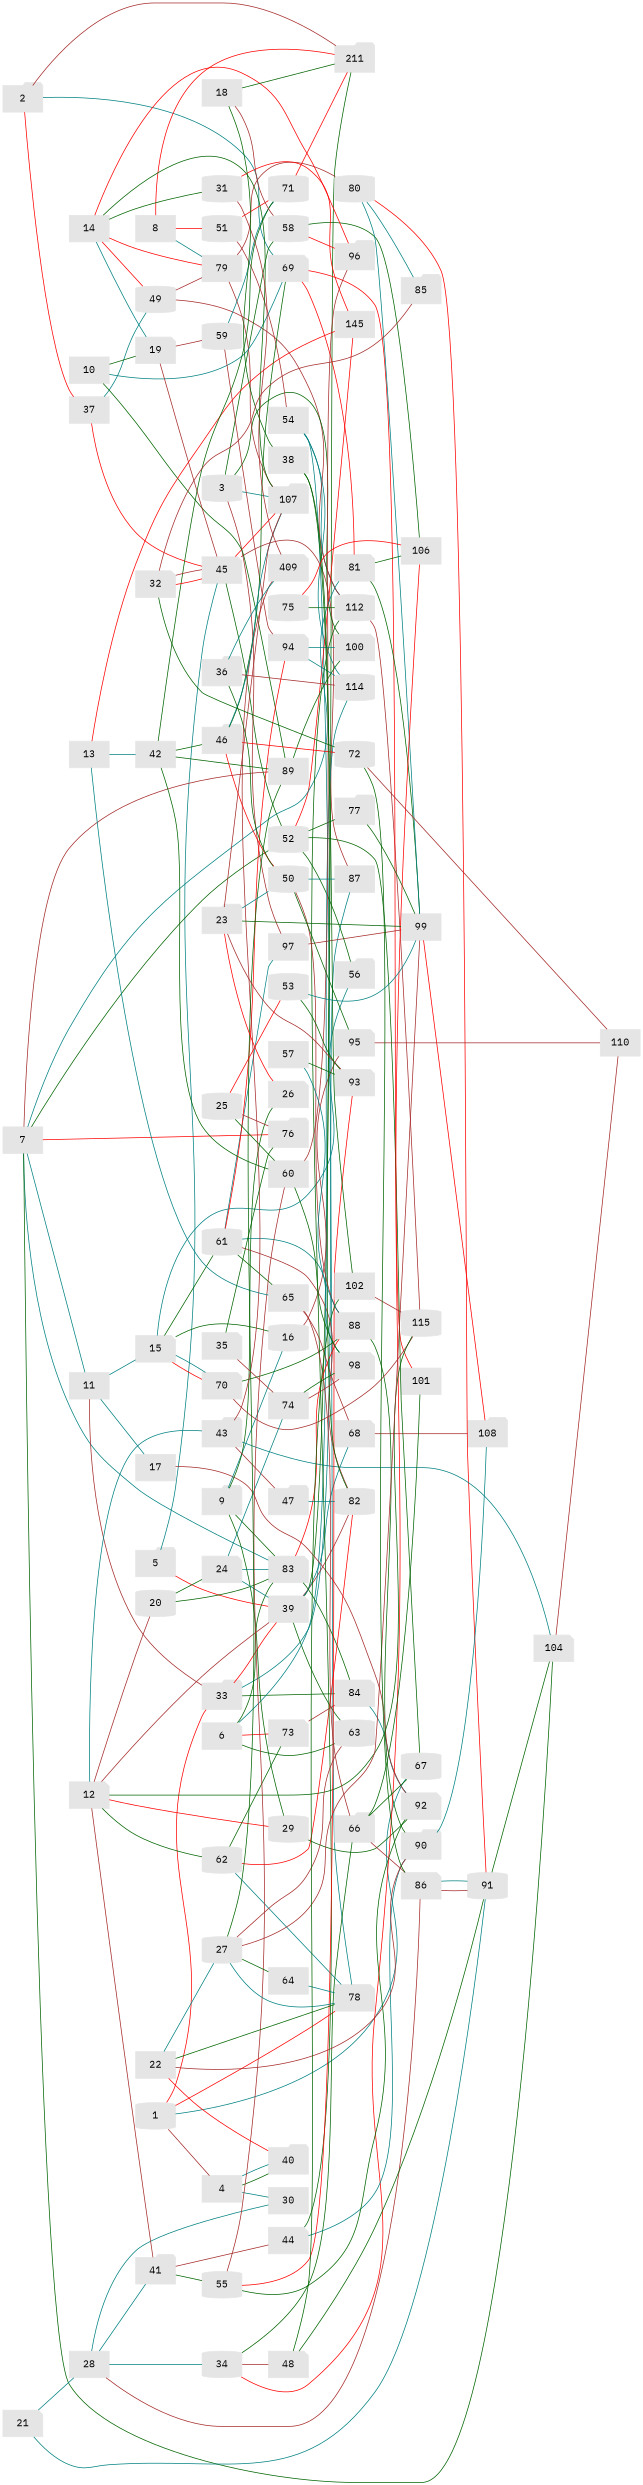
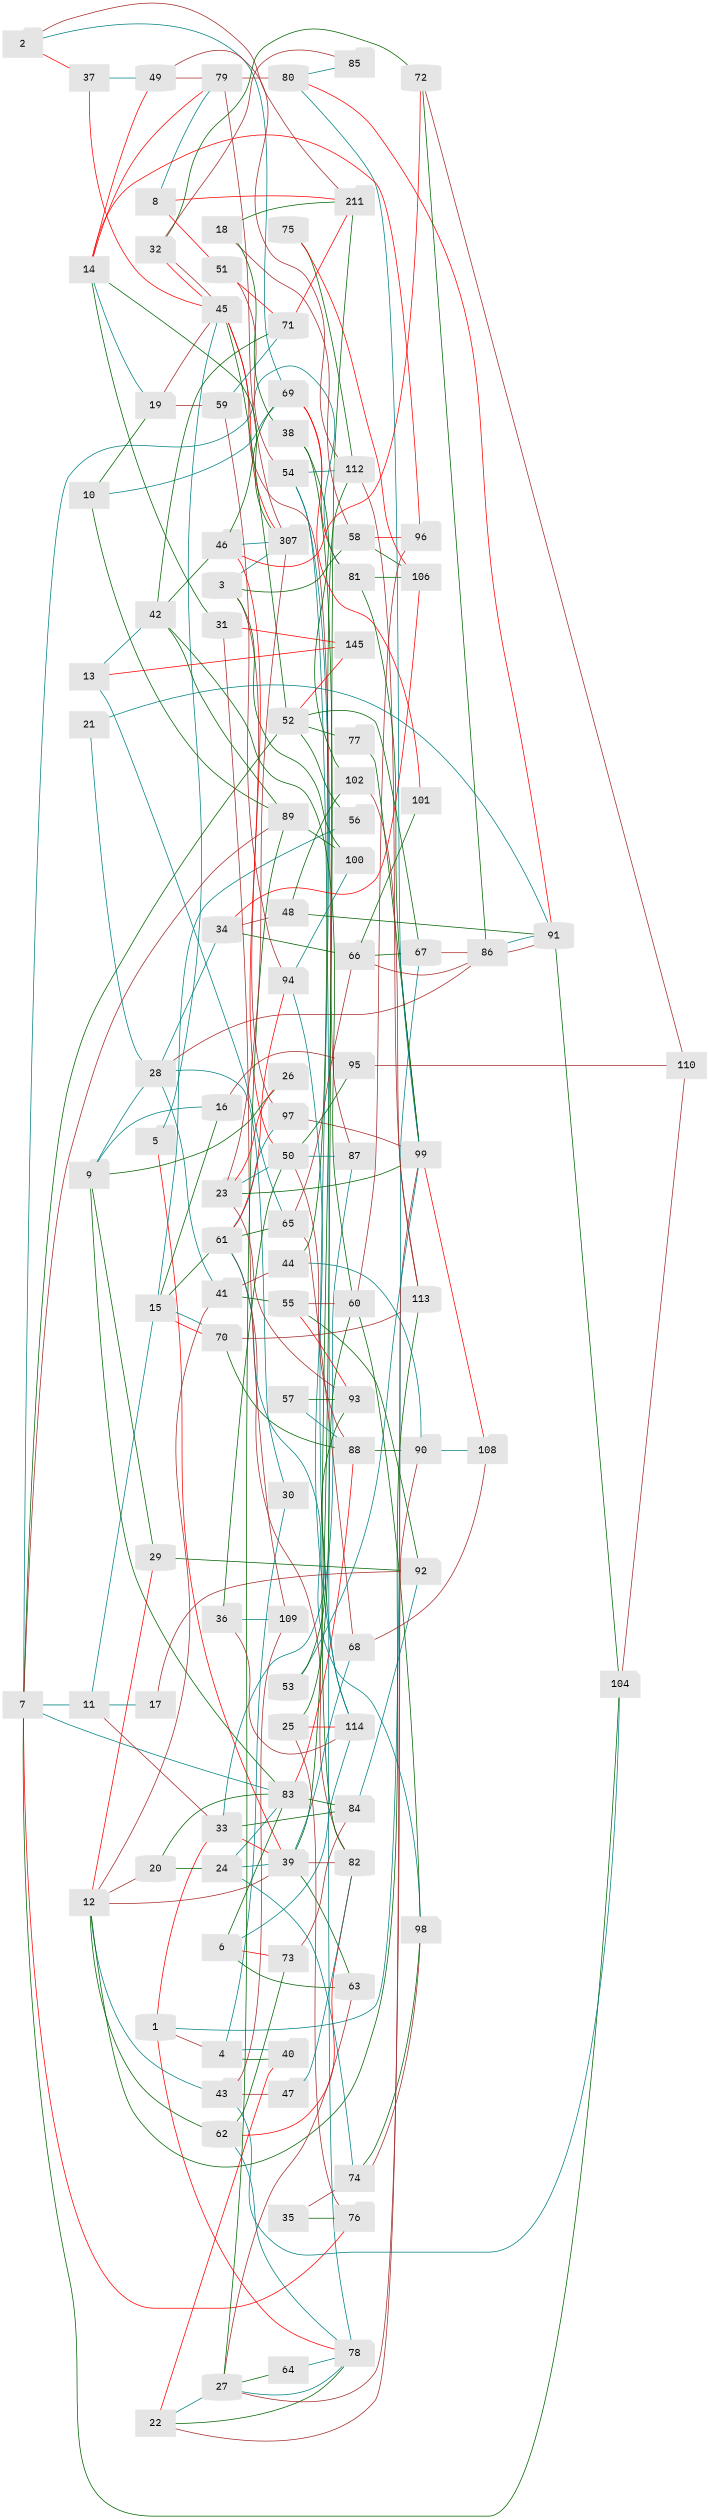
node "107": label "107" -> "307"
node "409": label "409" -> "109"
edge "67" -- "86": added
edge "53" -- "25": now "114" -- "25"
edge "28" -- "9": added
node "115": label "115" -> "113"
